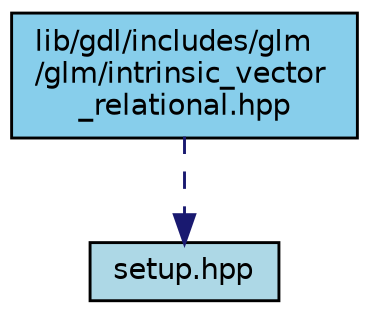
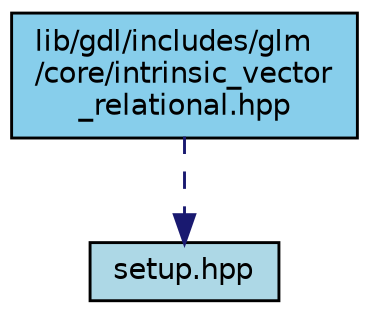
node "lib/gdl/includes/glm /glm/intrinsic_vector _relational.hpp": label "lib/gdl/includes/glm /glm/intrinsic_vector _relational.hpp" -> "lib/gdl/includes/glm /core/intrinsic_vector _relational.hpp"
